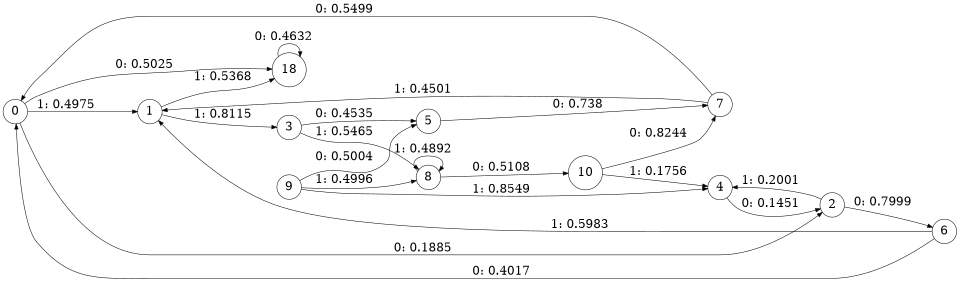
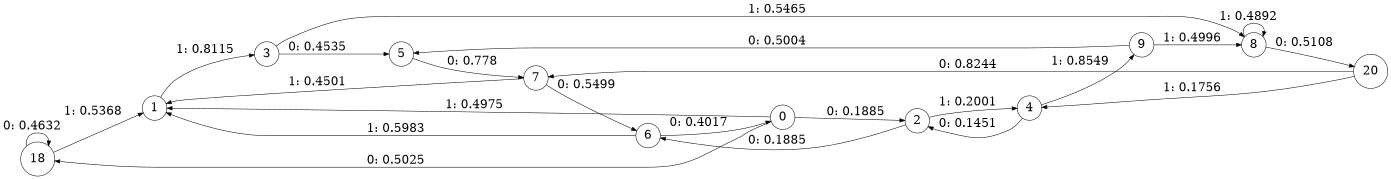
edge "7" -> "0": now "7" -> "6"
edge "1" -> "18": reversed
edge "5" -> "7": label "0: 0.738    " -> "0: 0.778    "
node "10": label "10" -> "20"
edge "9" -> "4": reversed
edge "2" -> "6": label "0: 0.7999   " -> "0: 0.1885   "
